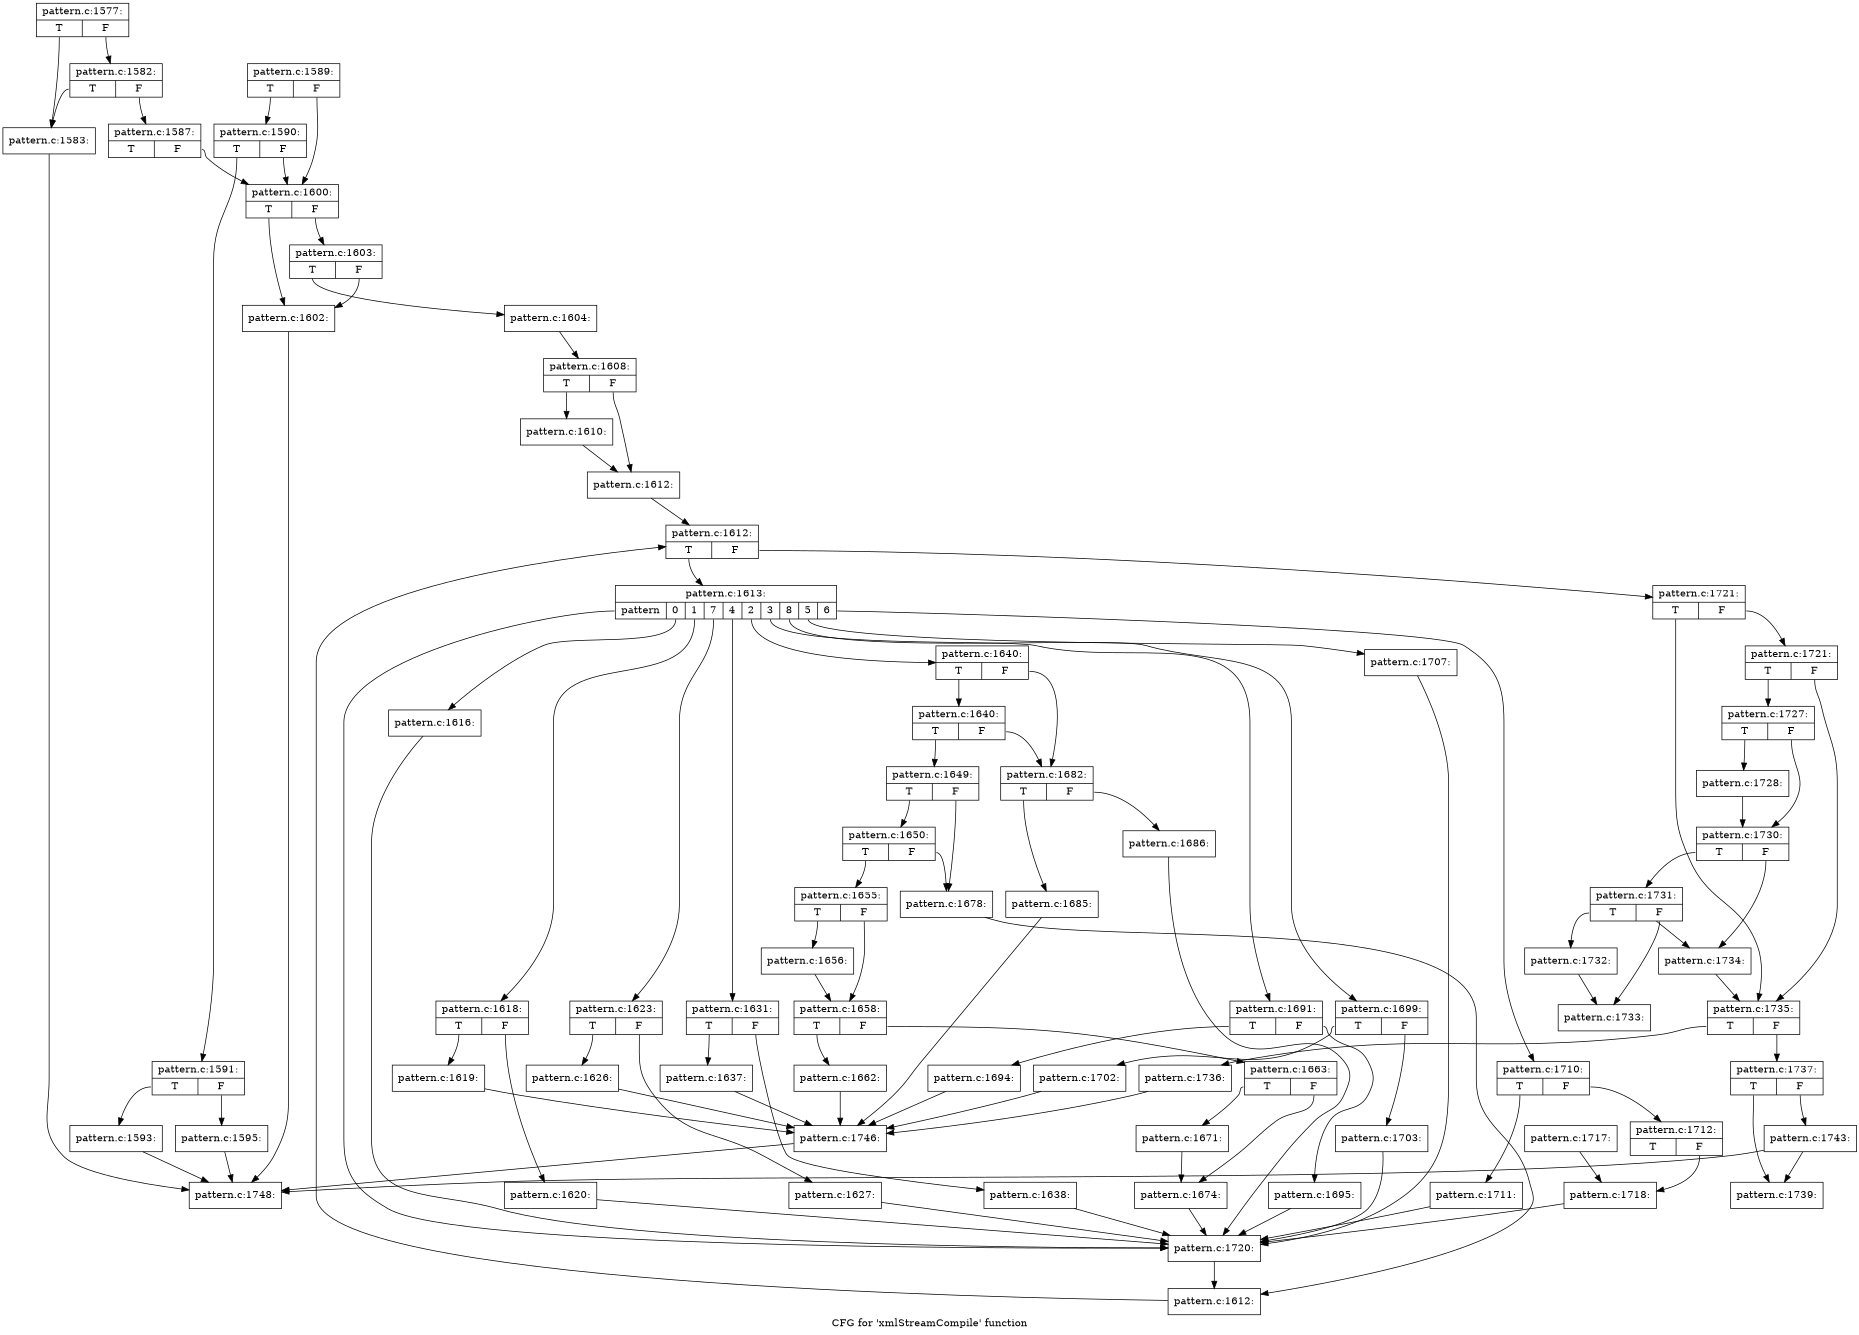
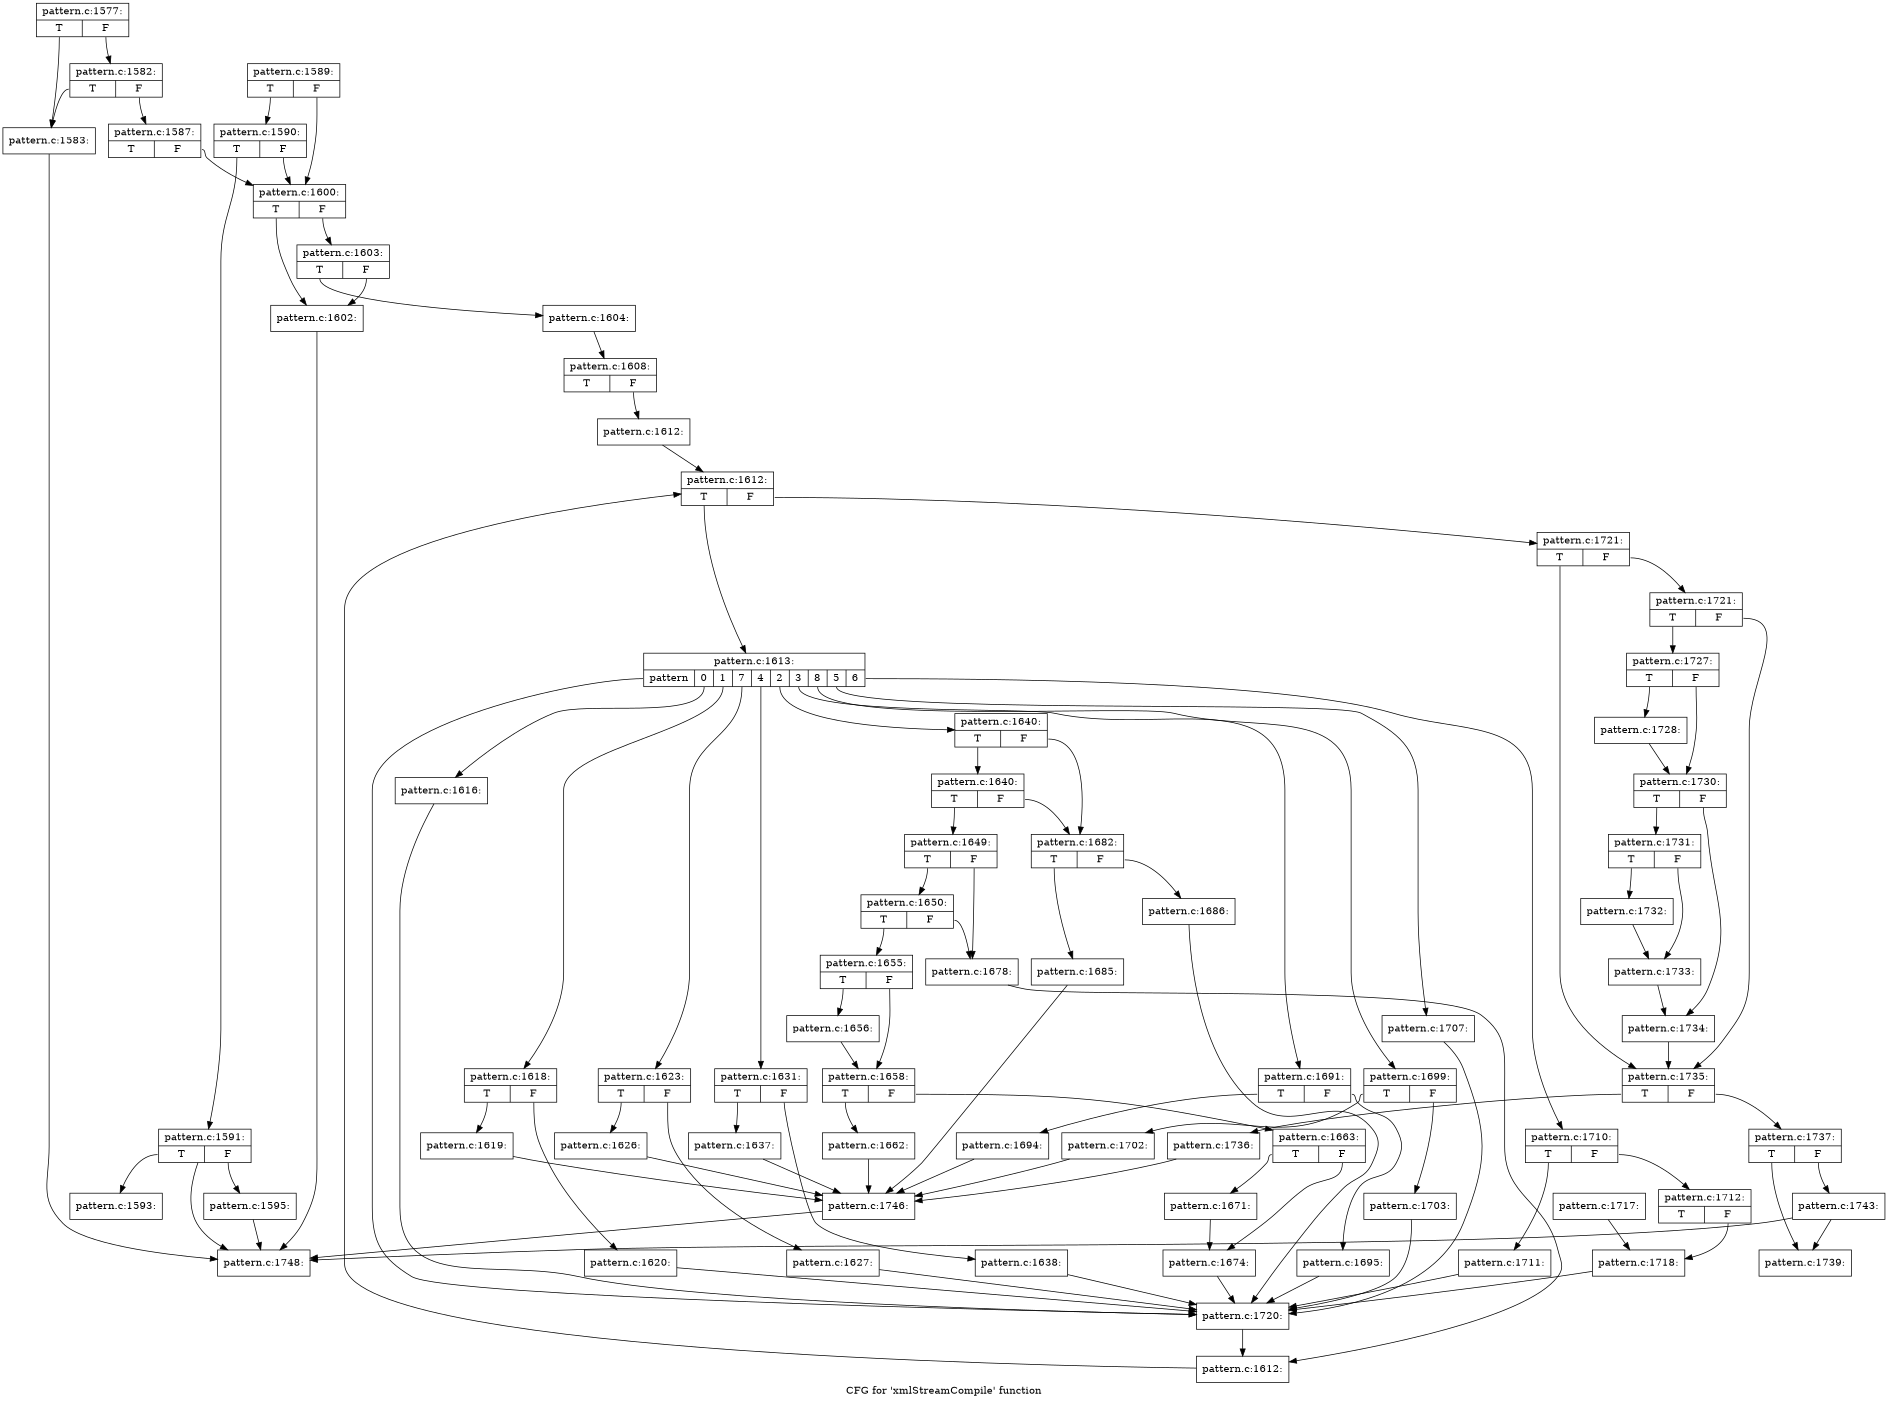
node "pattern.c:1610:": removed
edge "pattern.c:1731:" -> "pattern.c:1734:": now "pattern.c:1733:" -> "pattern.c:1734:"
edge "pattern.c:1593:" -> "pattern.c:1748:": now "pattern.c:1591:" -> "pattern.c:1748:"
